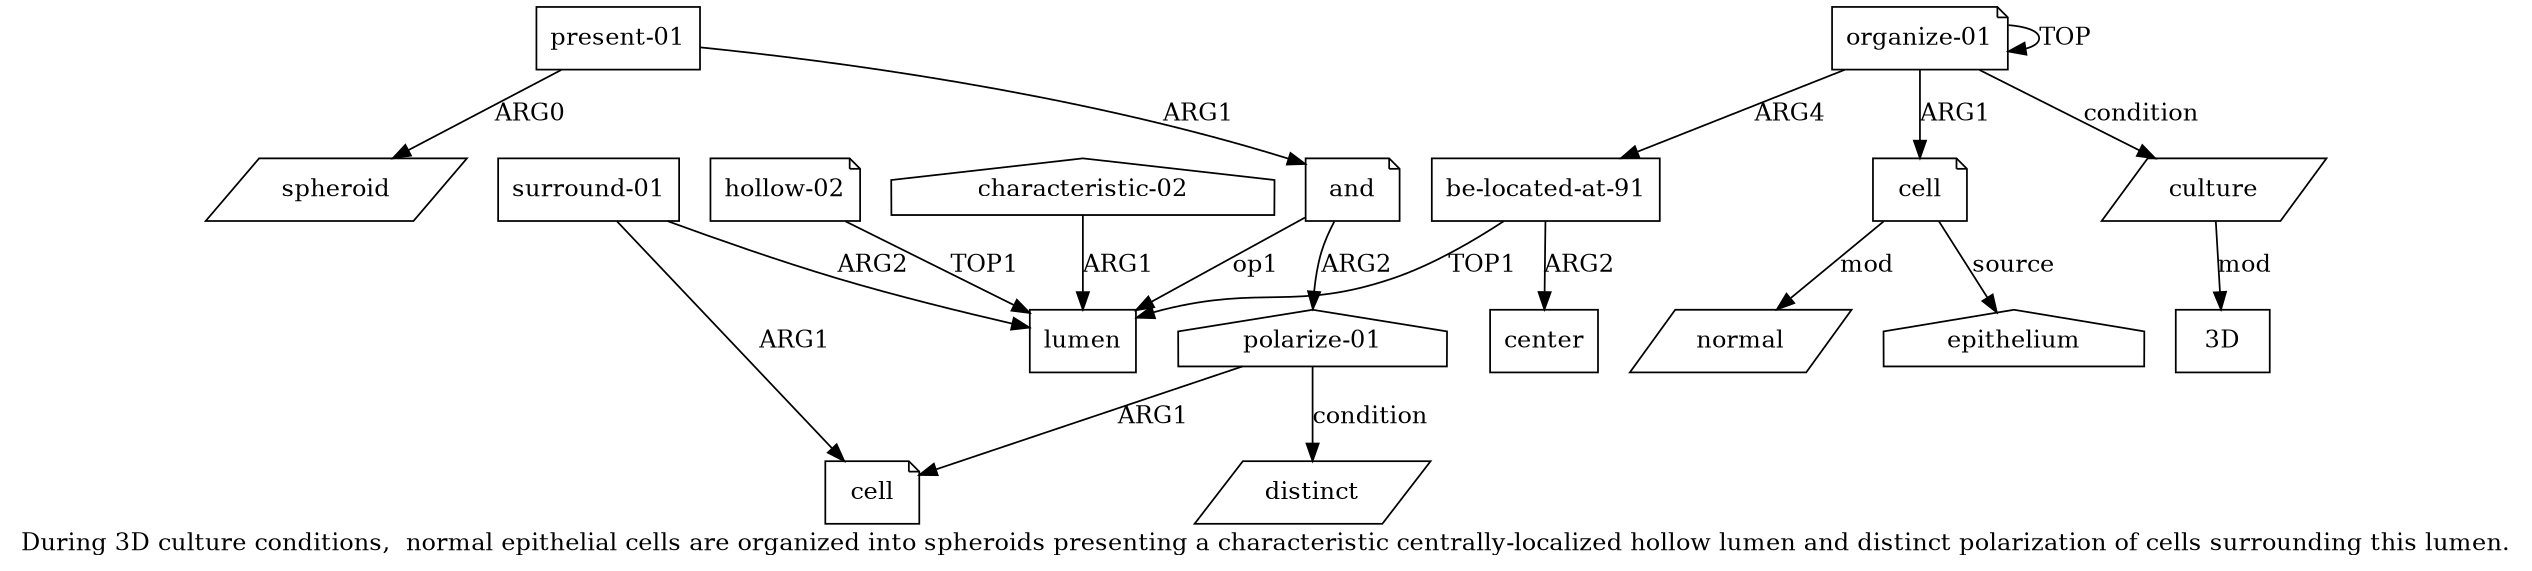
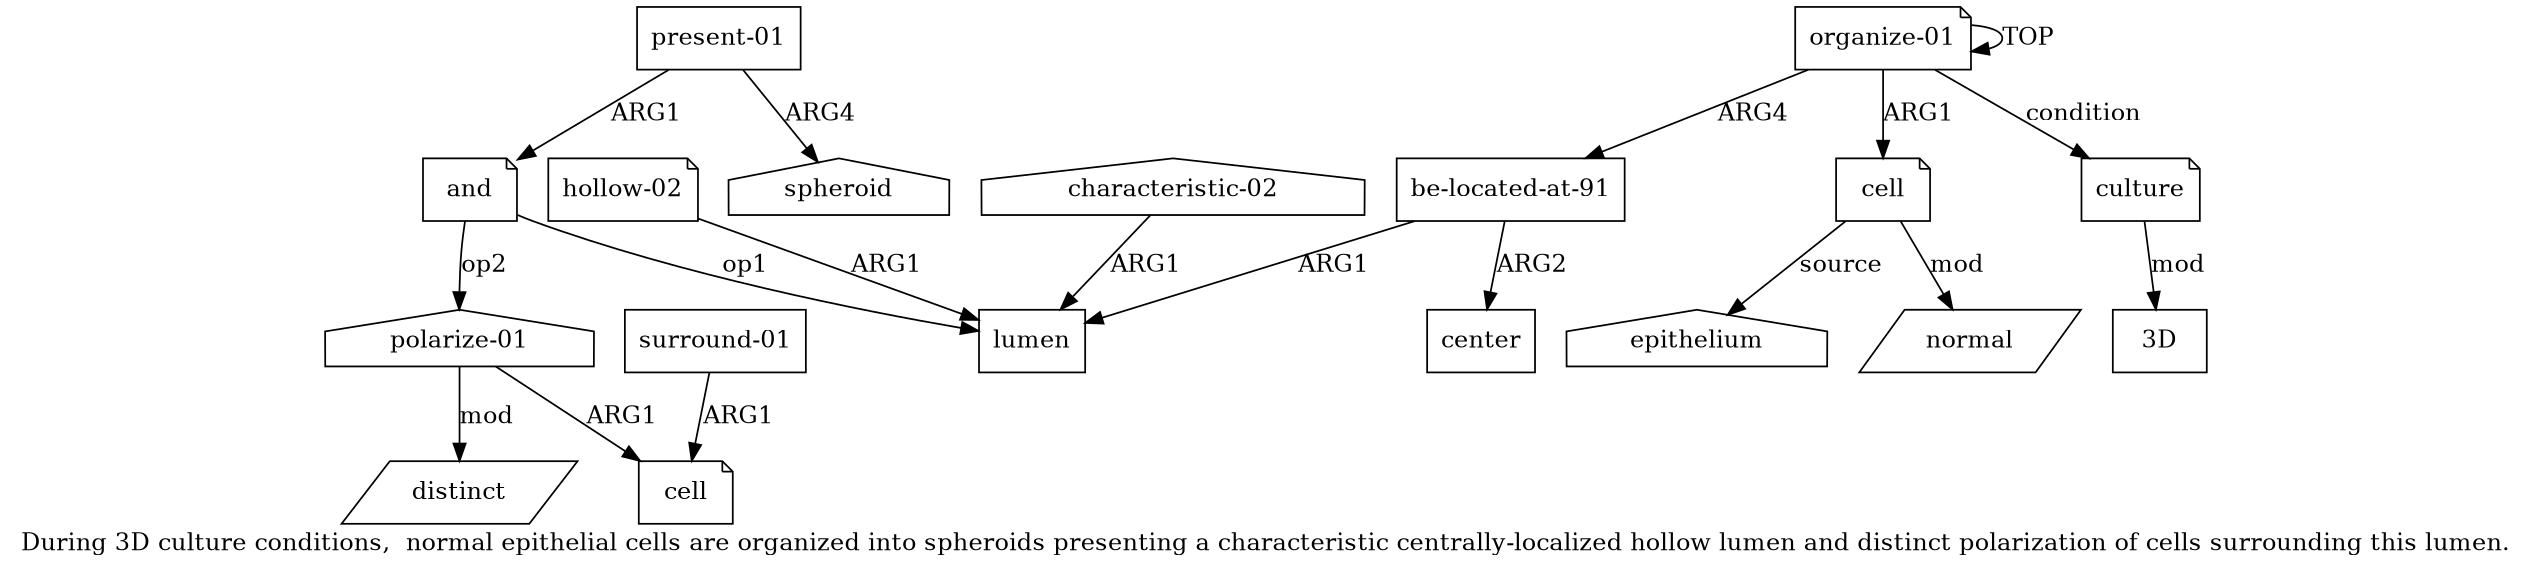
edge "present-01" -> "spheroid": label "ARG0" -> "ARG4"
node "spheroid": shape parallelogram -> house
node "culture": shape parallelogram -> note
edge "hollow-02" -> "lumen": label "TOP1" -> "ARG1"
edge "and" -> "polarize-01": label "ARG2" -> "op2"
edge "be-located-at-91" -> "lumen": label "TOP1" -> "ARG1"
edge "surround-01" -> "lumen": removed, label "ARG2"
edge "polarize-01" -> "distinct": label "condition" -> "mod"
